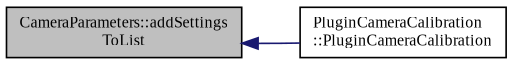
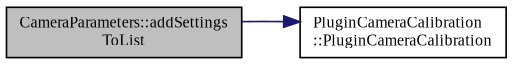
edge "PluginCameraCalibration ::PluginCameraCalibration" -> "CameraParameters::addSettings ToList": reversed
